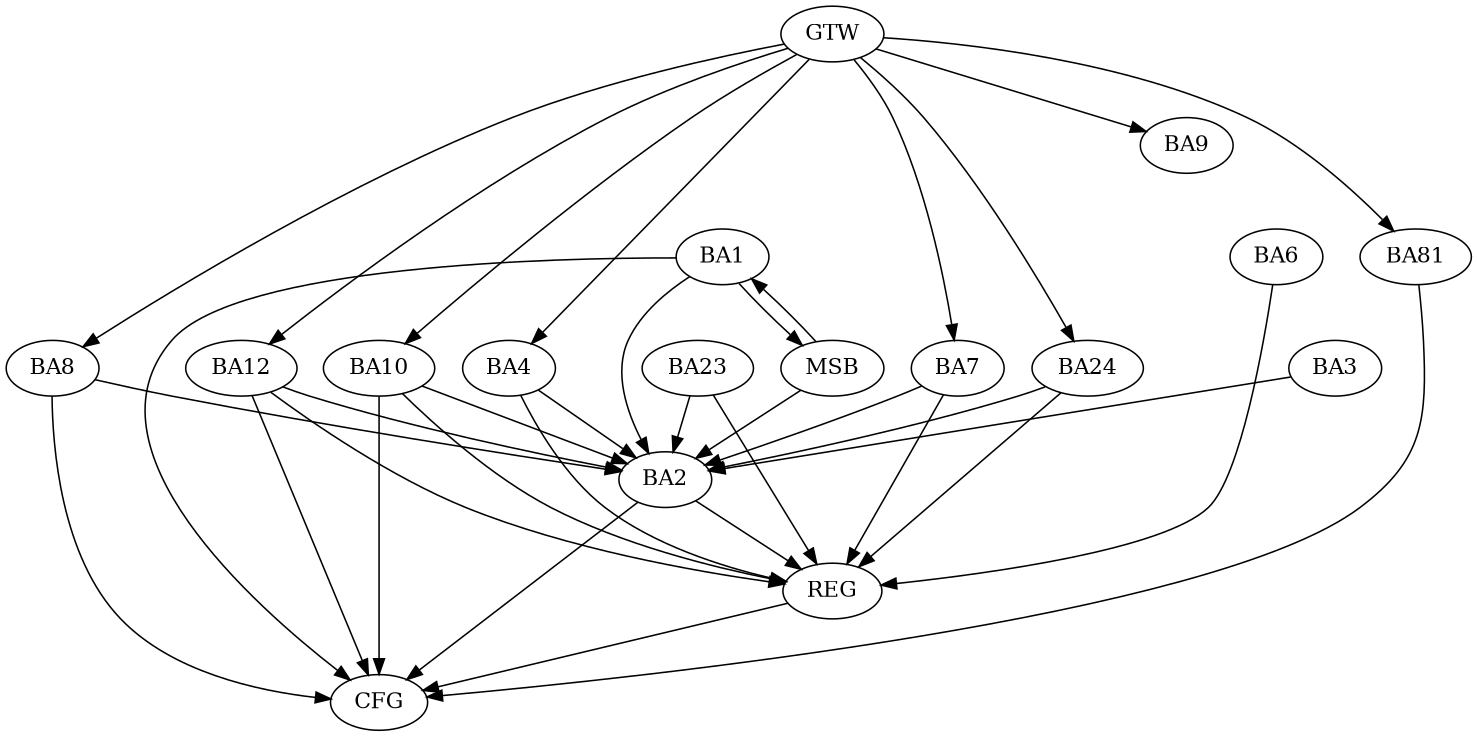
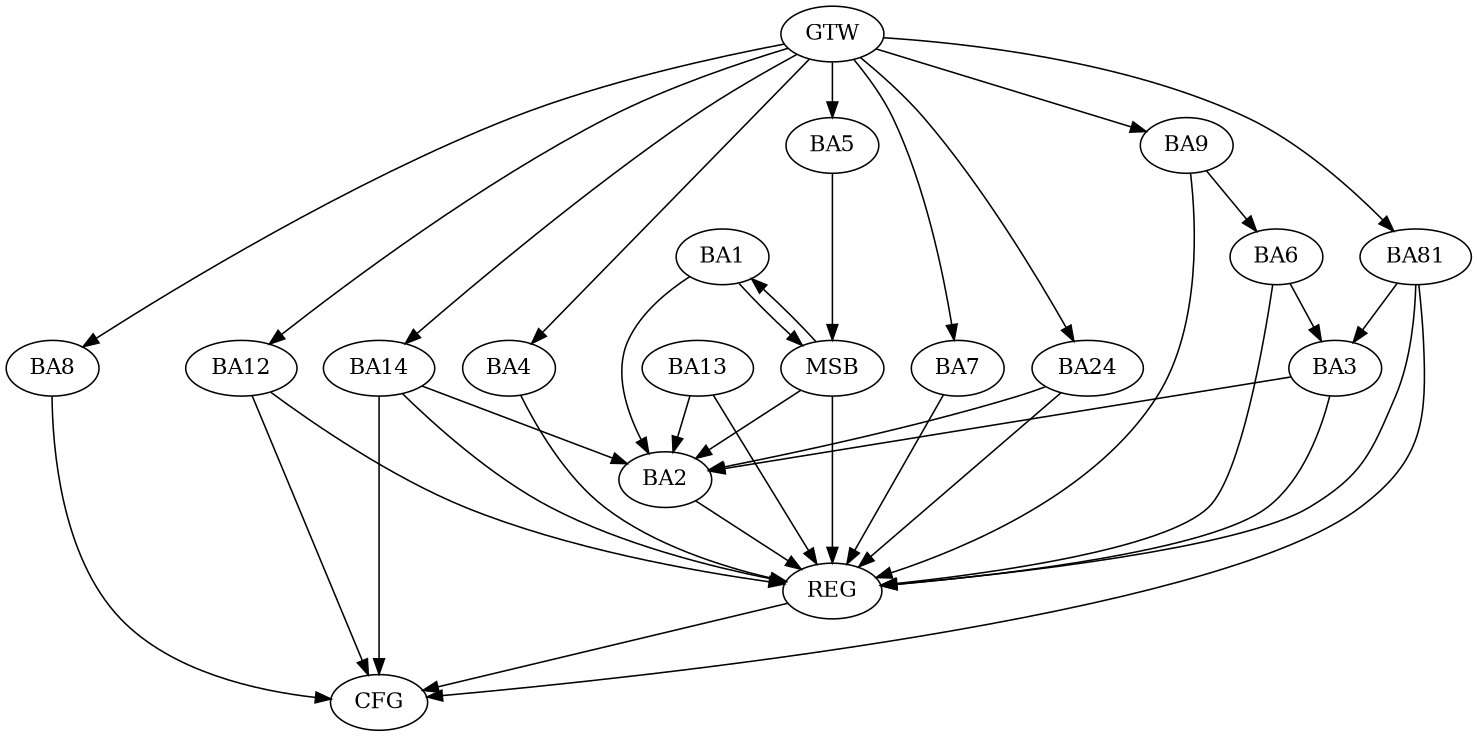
node "BA5": added
edge "BA9" -> "BA6": added
edge "BA6" -> "BA3": added
edge "BA81" -> "BA3": added
edge "BA1" -> "CFG": removed
node "BA10": label "BA10" -> "BA14"
node "BA23": label "BA23" -> "BA13"
edge "BA4" -> "BA2": removed
edge "BA7" -> "BA2": removed
edge "BA12" -> "BA2": removed
edge "BA8" -> "BA2": removed
edge "BA9" -> "REG": added
edge "MSB" -> "REG": added
edge "BA3" -> "REG": added
edge "BA81" -> "REG": added
edge "BA2" -> "CFG": removed
